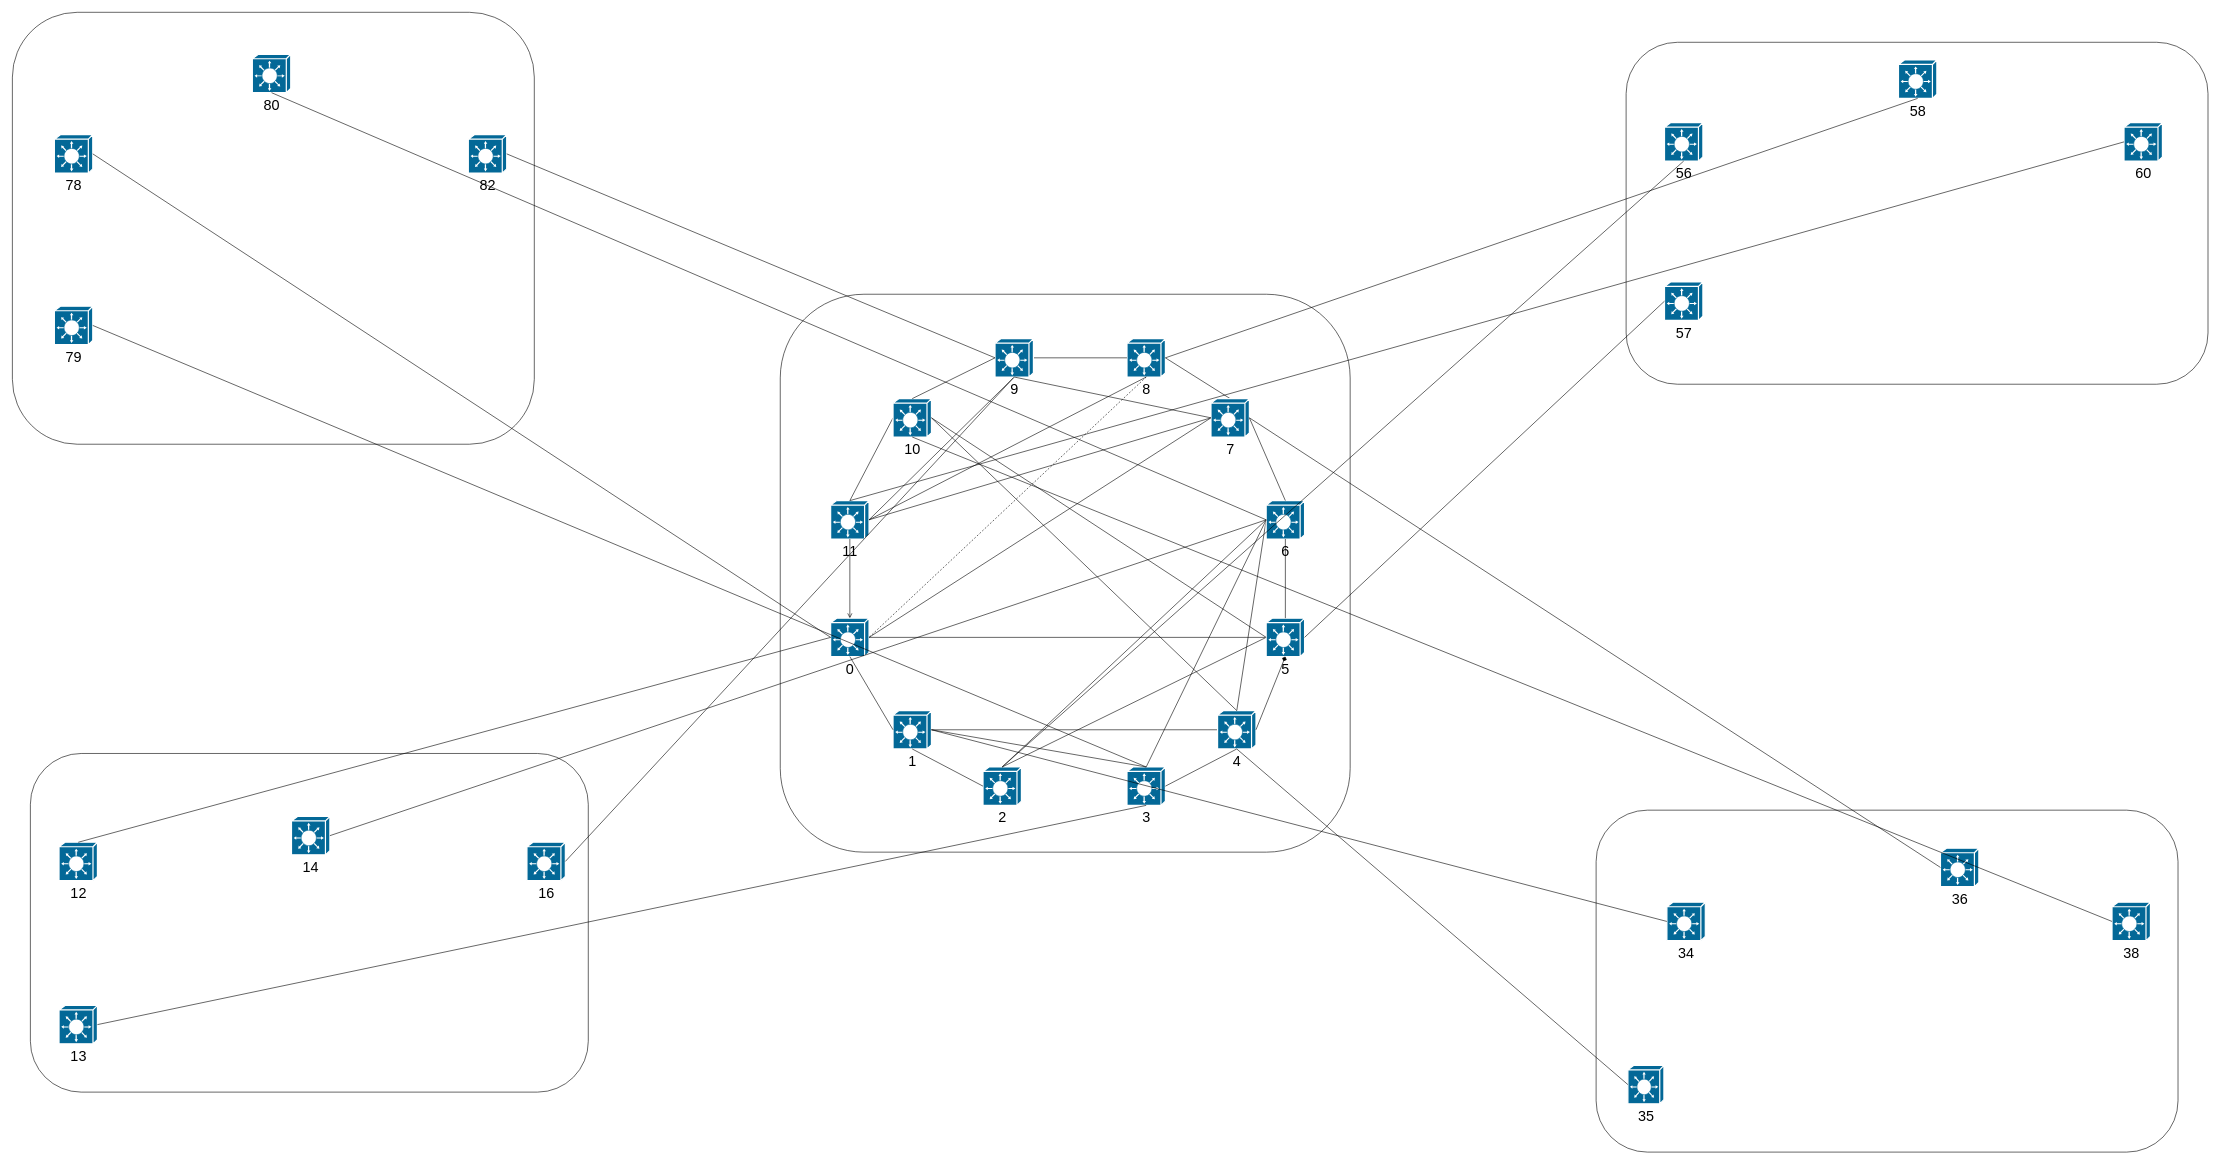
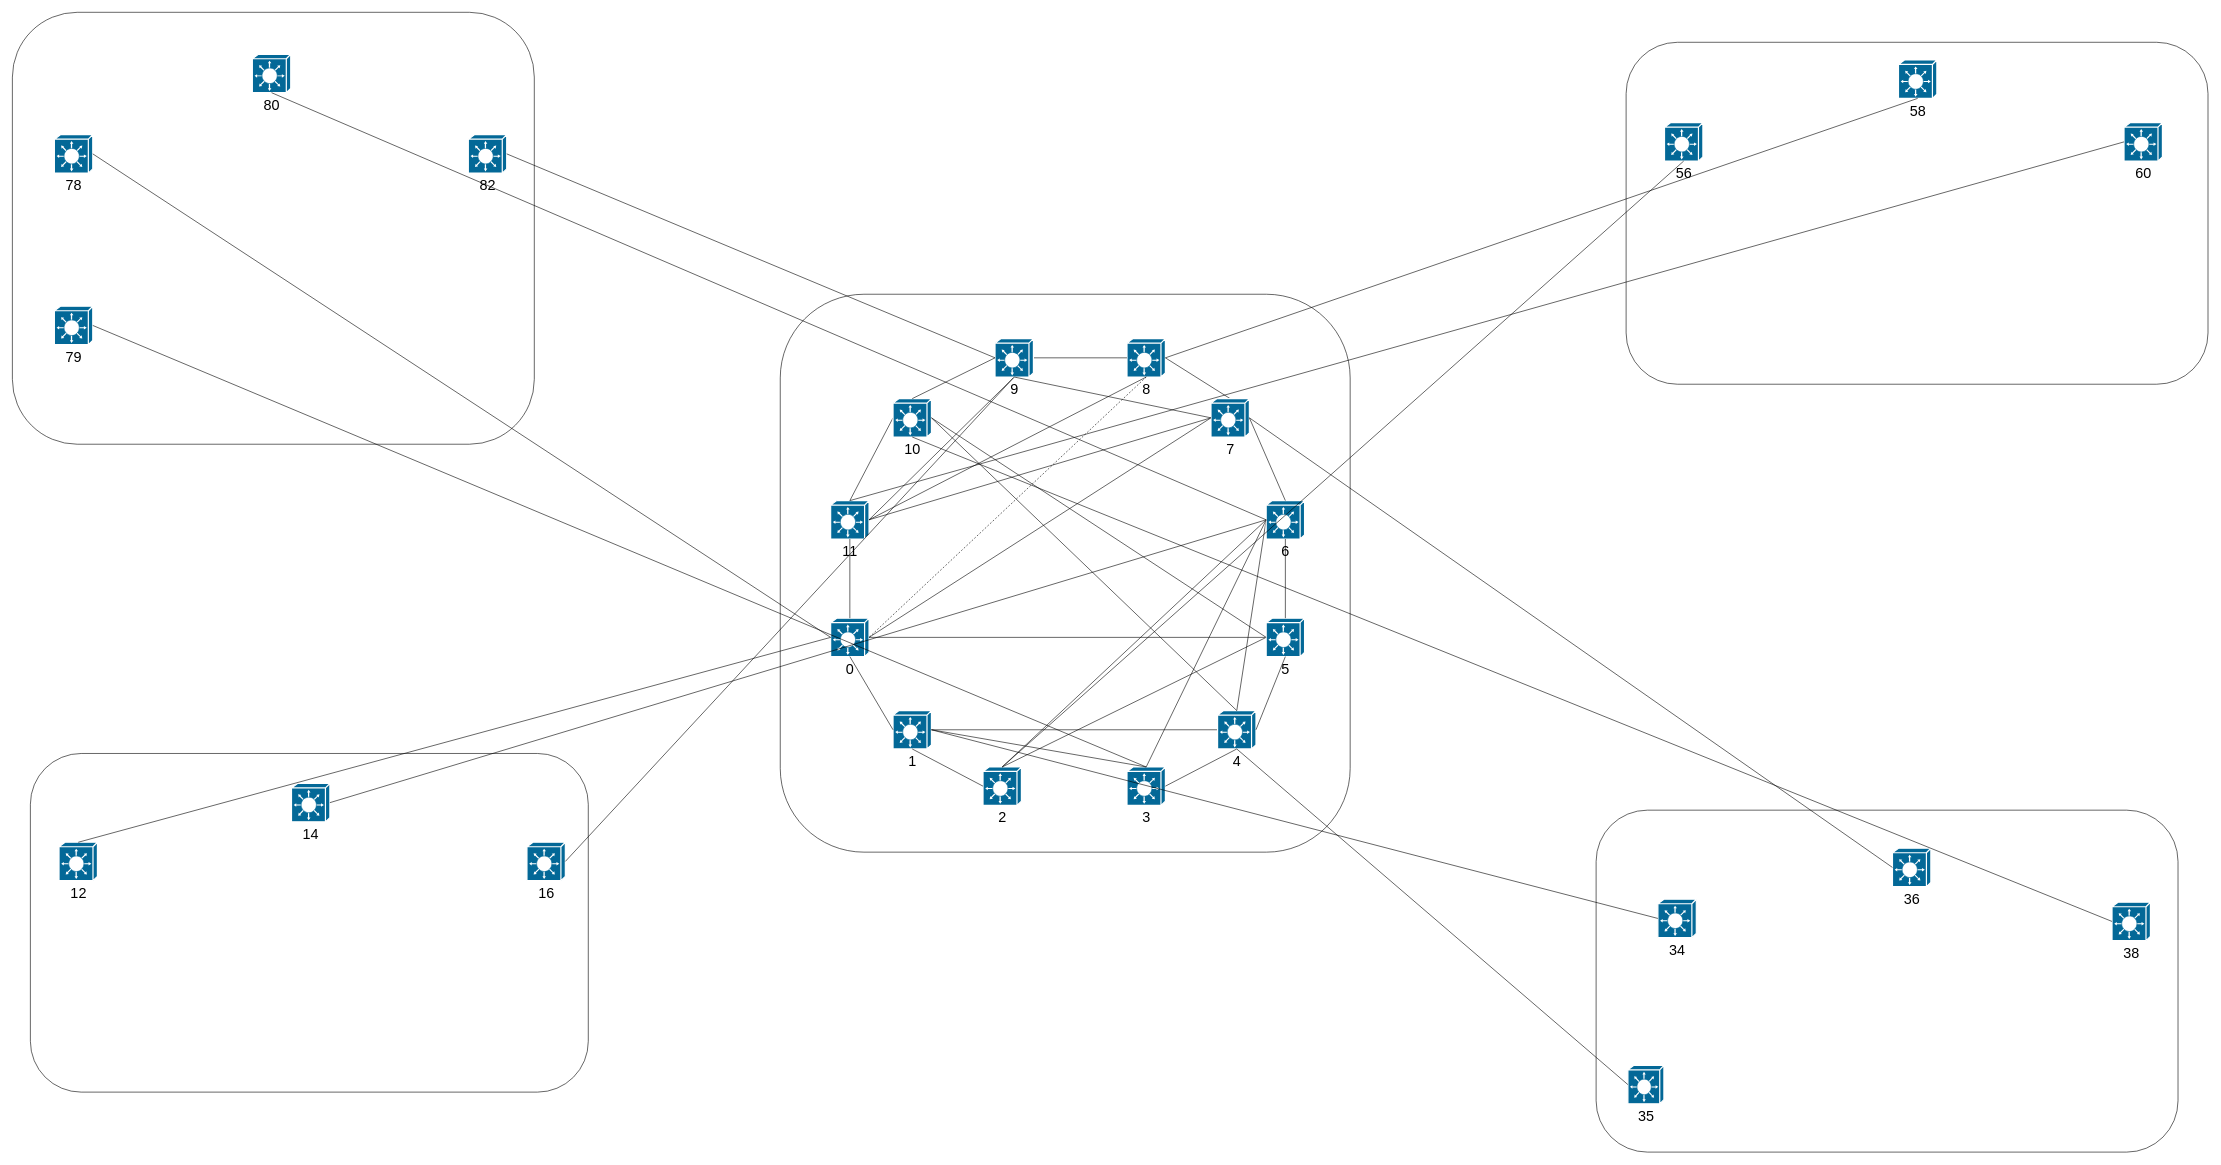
node "57": removed
edge "57" -- "5": removed
edge "11" -> "0": arrowhead open -> none
edge "4" -> "5": arrowhead diamond -> none
node "14": moved (311, 836) -> (311, 803)
node "36": moved (1960, 868) -> (1912, 868)
node "34": moved (1686, 922) -> (1677, 919)
edge "3" -- "13": removed
node "13": removed
